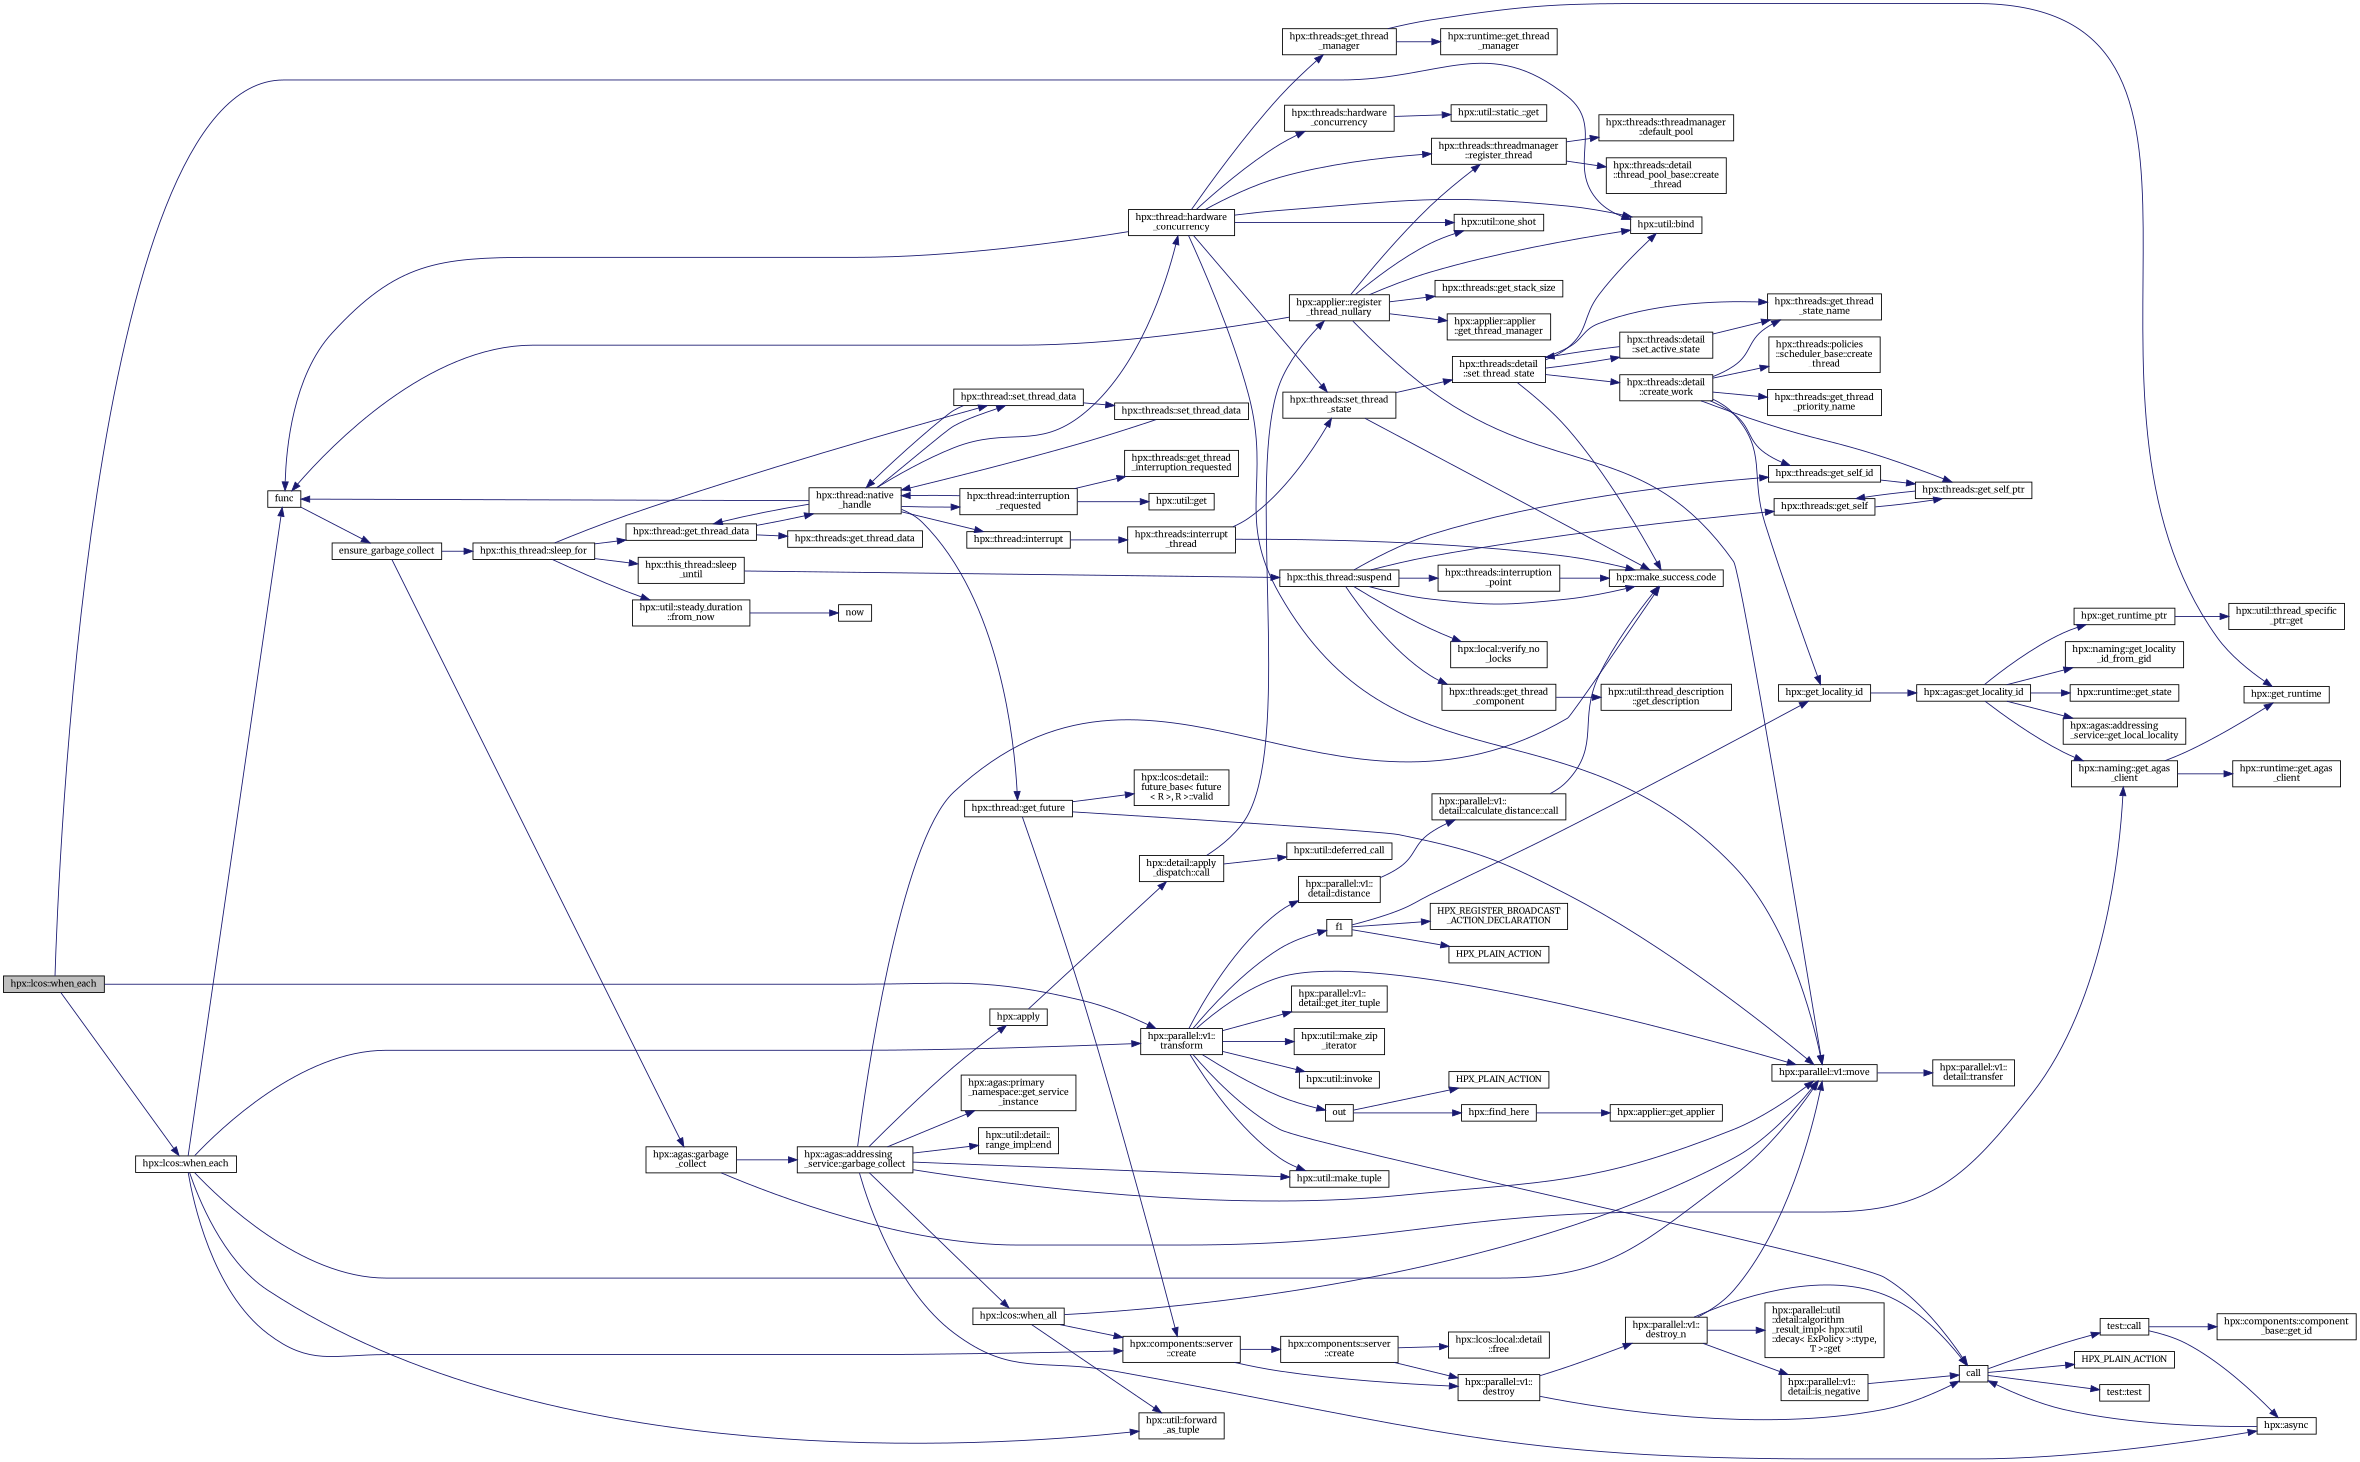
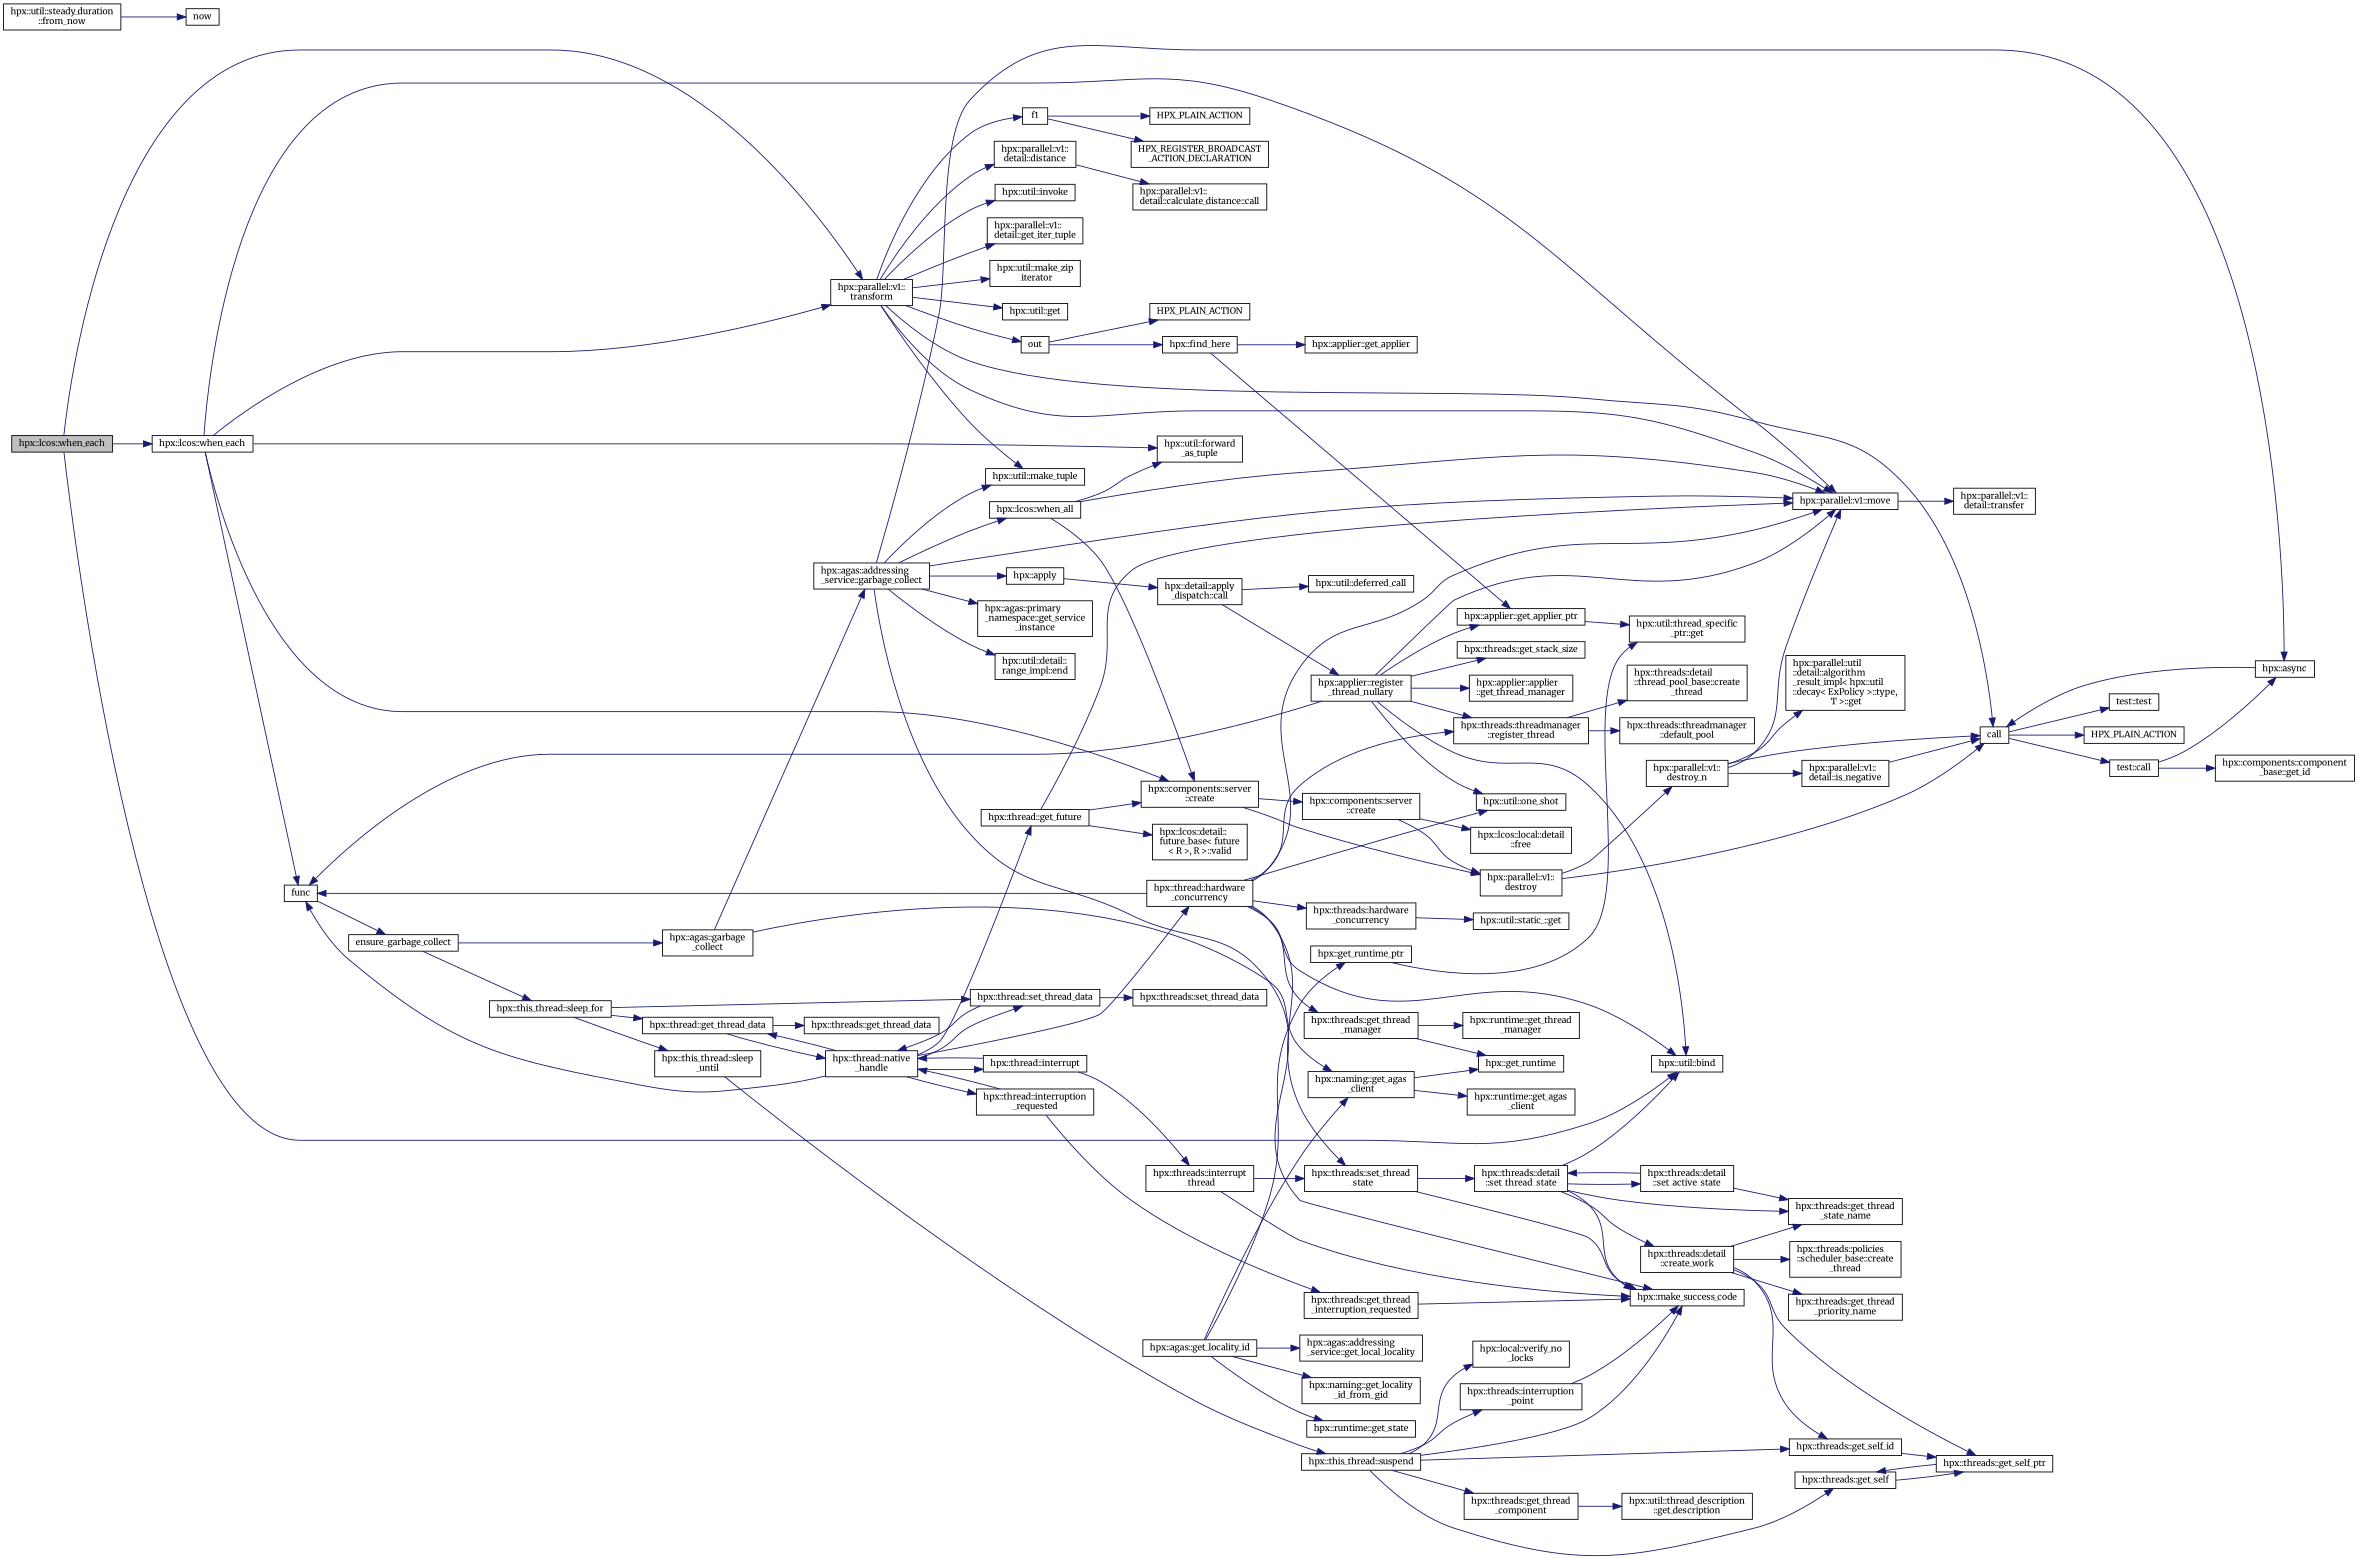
edge "hpx::threads::set_thread_data" -> "hpx::thread::native _handle": now "hpx::thread::interrupt" -> "hpx::thread::native _handle"
edge "hpx::thread::interruption _requested" -> "hpx::util::get": now "hpx::parallel::v1:: transform" -> "hpx::util::get"
edge "hpx::this_thread::sleep_for" -> "hpx::util::steady_duration ::from_now": removed
node "hpx::applier::get_applier_ptr": added
node "hpx::get_locality_id": removed
edge "hpx::parallel::v1:: detail::calculate_distance::call" -> "hpx::make_success_code": now "hpx::threads::get_thread _interruption_requested" -> "hpx::make_success_code"
